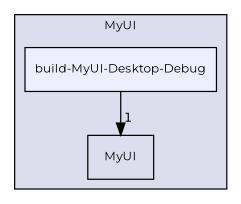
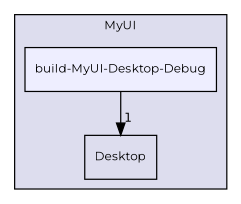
node "MyUI": label "MyUI" -> "Desktop"
